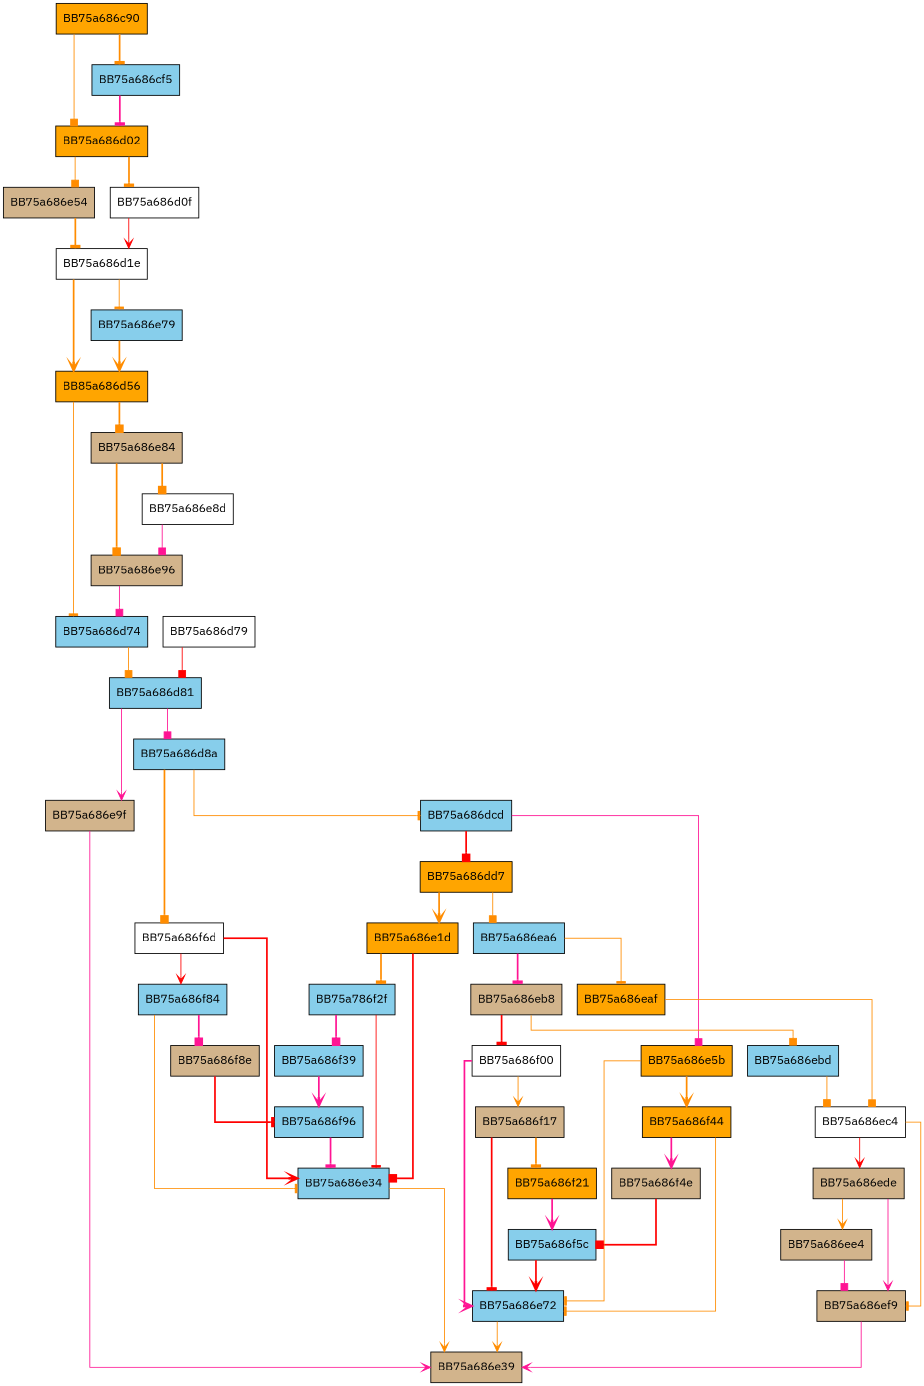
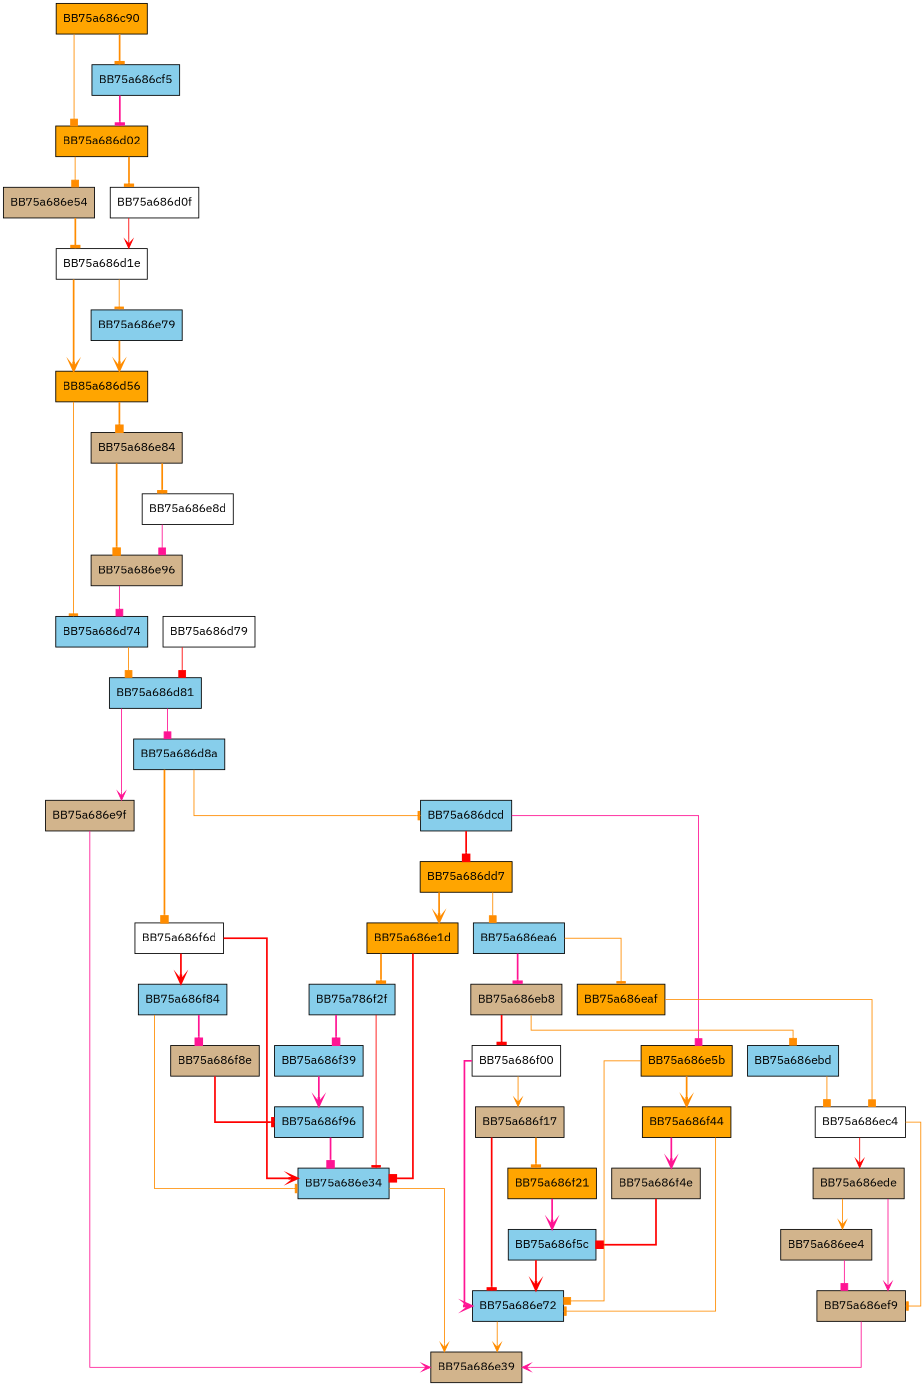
edge "BB75a686e84" -> "BB75a686e8d": arrowhead box -> tee
edge "BB75a686f6d" -> "BB75a686f84": style solid -> bold
edge "BB75a686f96" -> "BB75a686e34": arrowhead tee -> box
edge "BB75a686e5b" -> "BB75a686e72": arrowhead tee -> box
